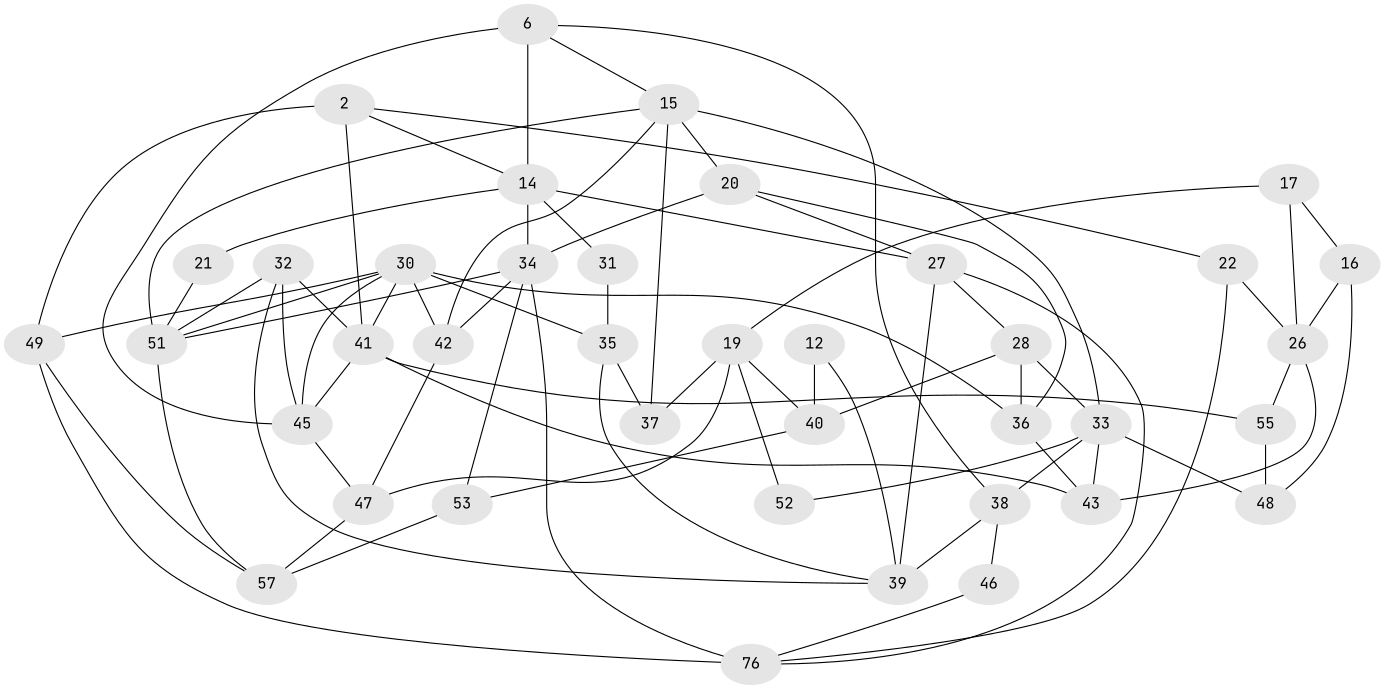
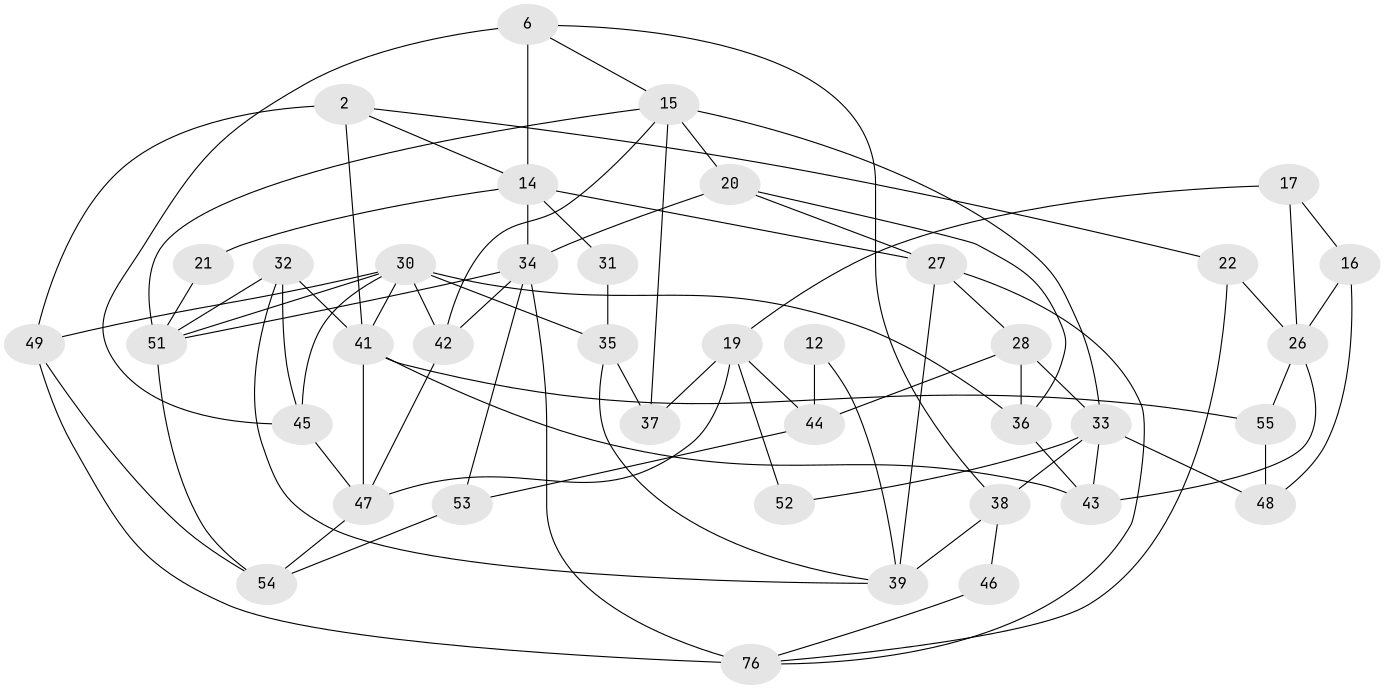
edge "41" -- "45": now "41" -- "47"
node "40": label "40" -> "44"
node "57": label "57" -> "54"
